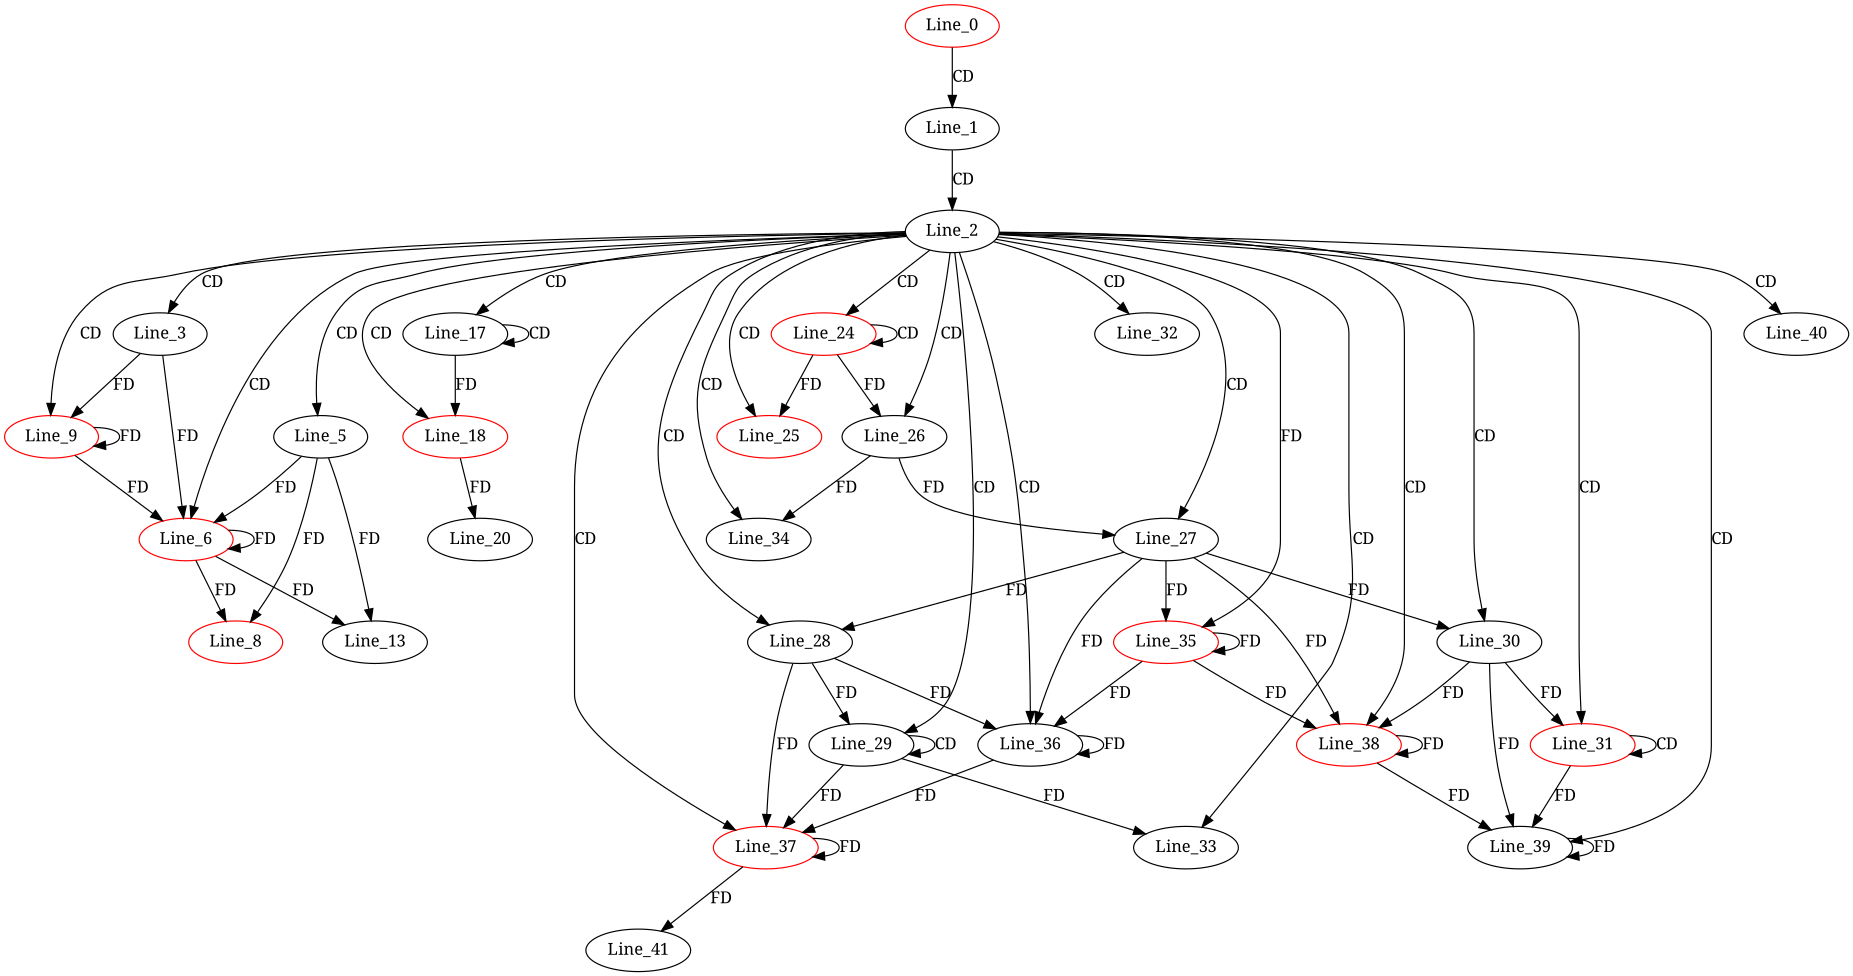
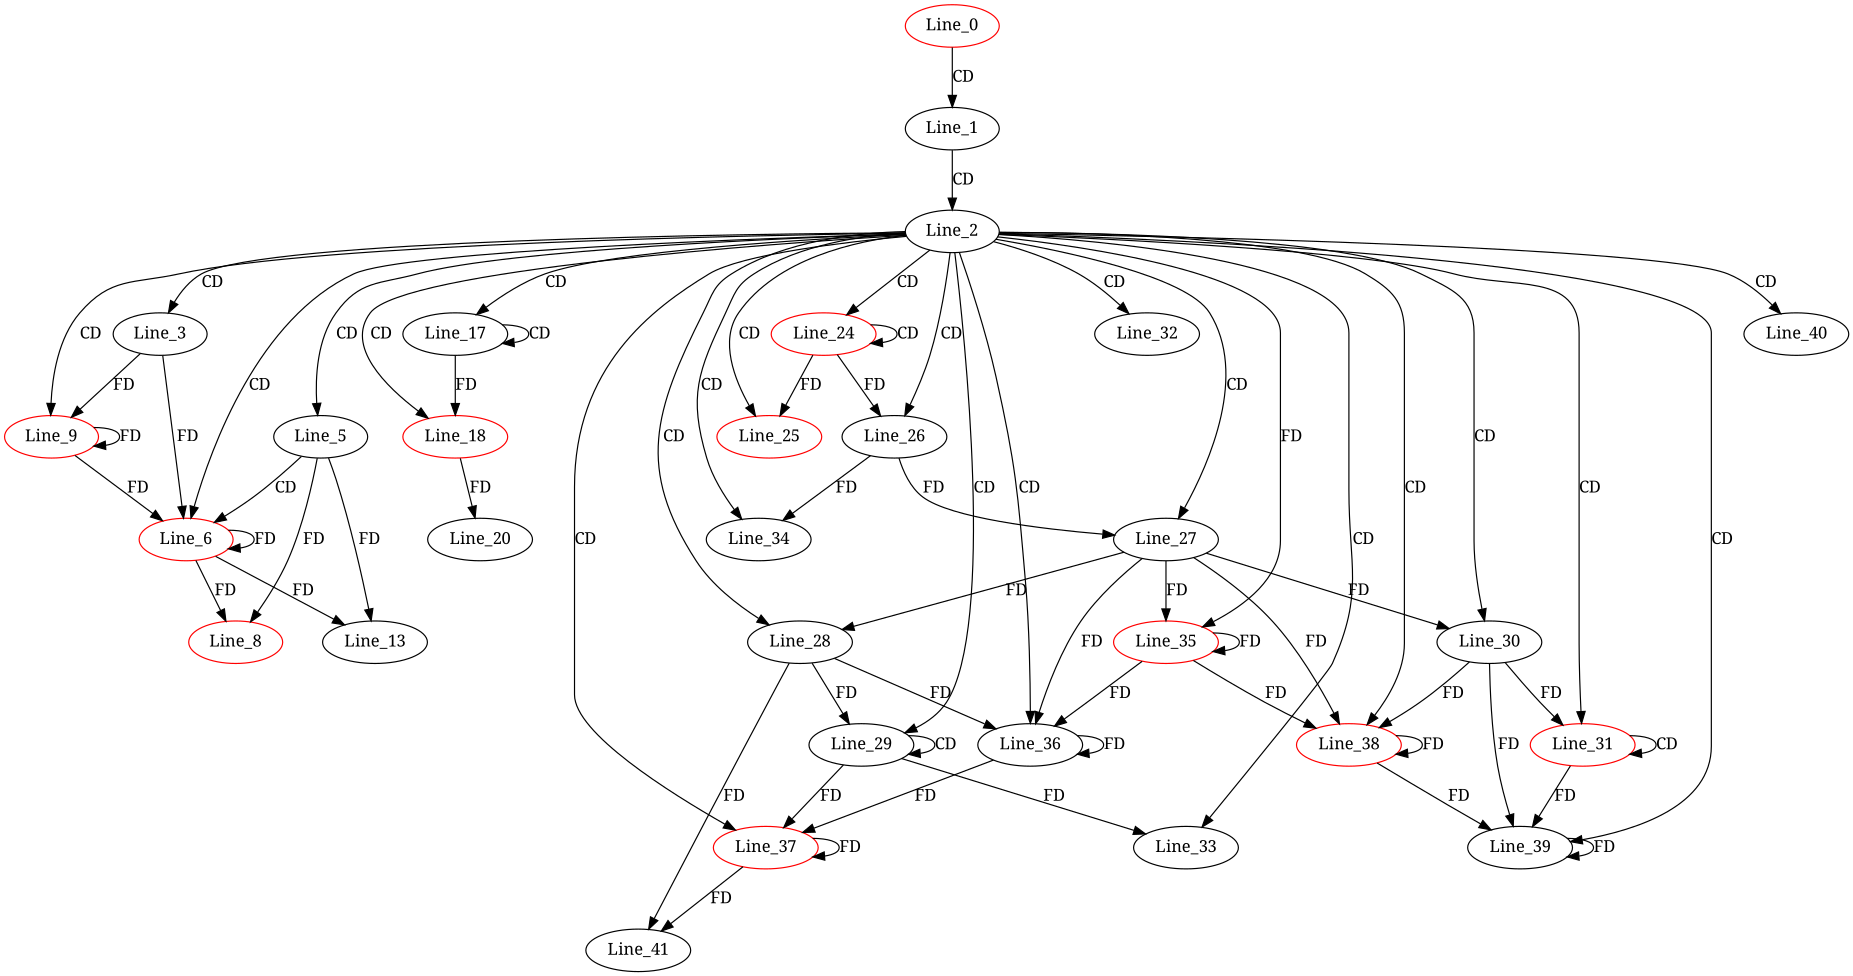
edge "Line_5" -> "Line_6": label "FD" -> "CD"
edge "Line_28" -> "Line_37": now "Line_28" -> "Line_41"
